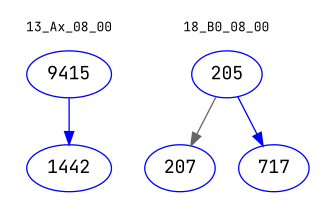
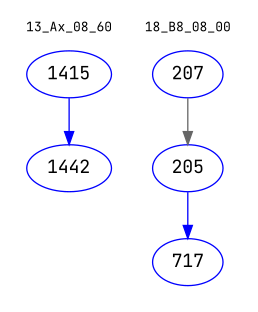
cluster "13_Ax_08_00": label "13_Ax_08_00" -> "13_Ax_08_60"
cluster "18_B0_08_00": label "18_B0_08_00" -> "18_B8_08_00"
node "9415": label "9415" -> "1415"
edge "205" -> "207": reversed
